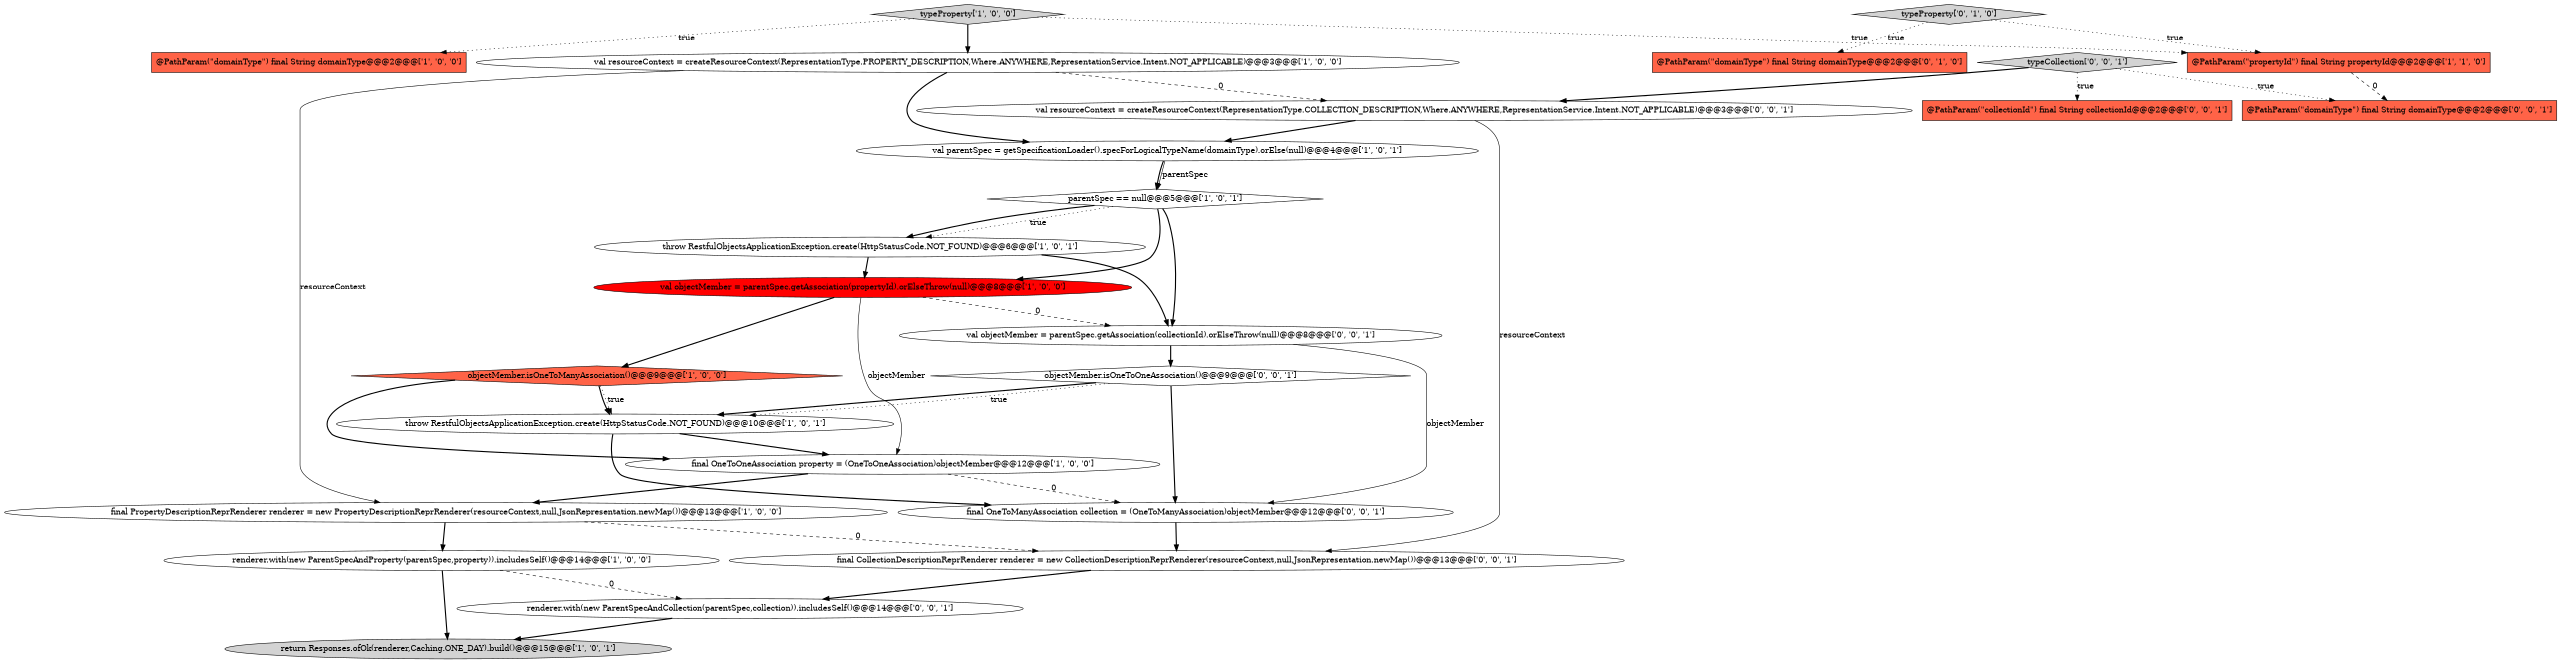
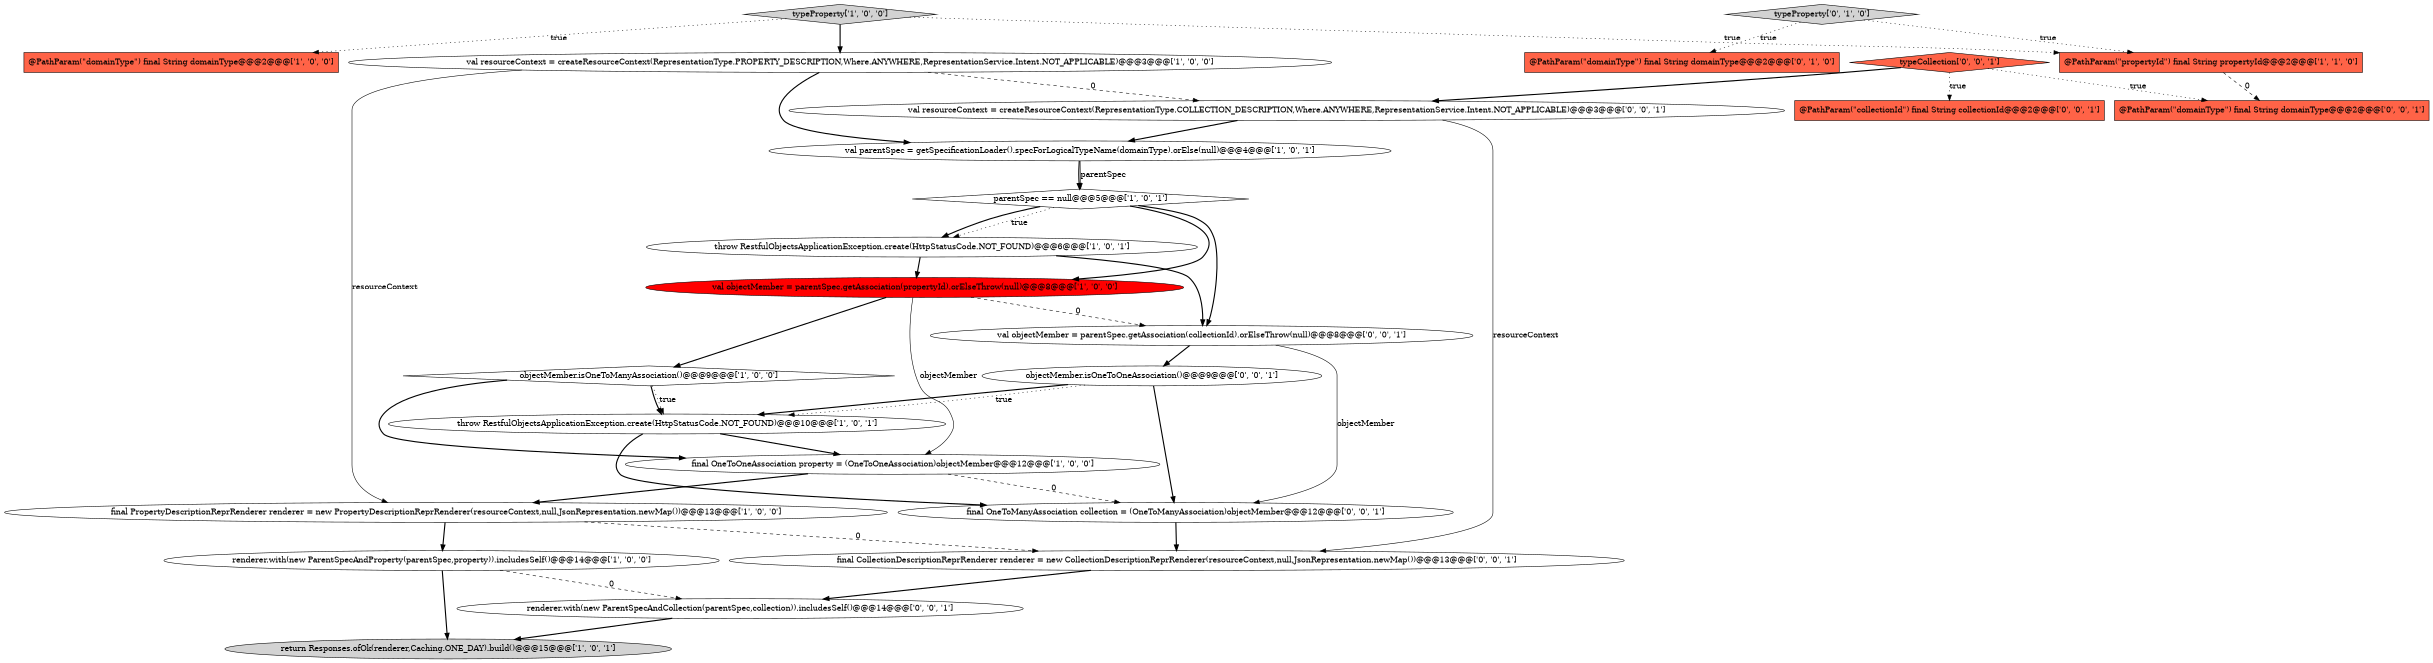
node "typeCollection['0', '0', '1']": fillcolor lightgray -> tomato
node "objectMember.isOneToManyAssociation()@@@9@@@['1', '0', '0']": fillcolor tomato -> white
node "objectMember.isOneToOneAssociation()@@@9@@@['0', '0', '1']": shape diamond -> ellipse
